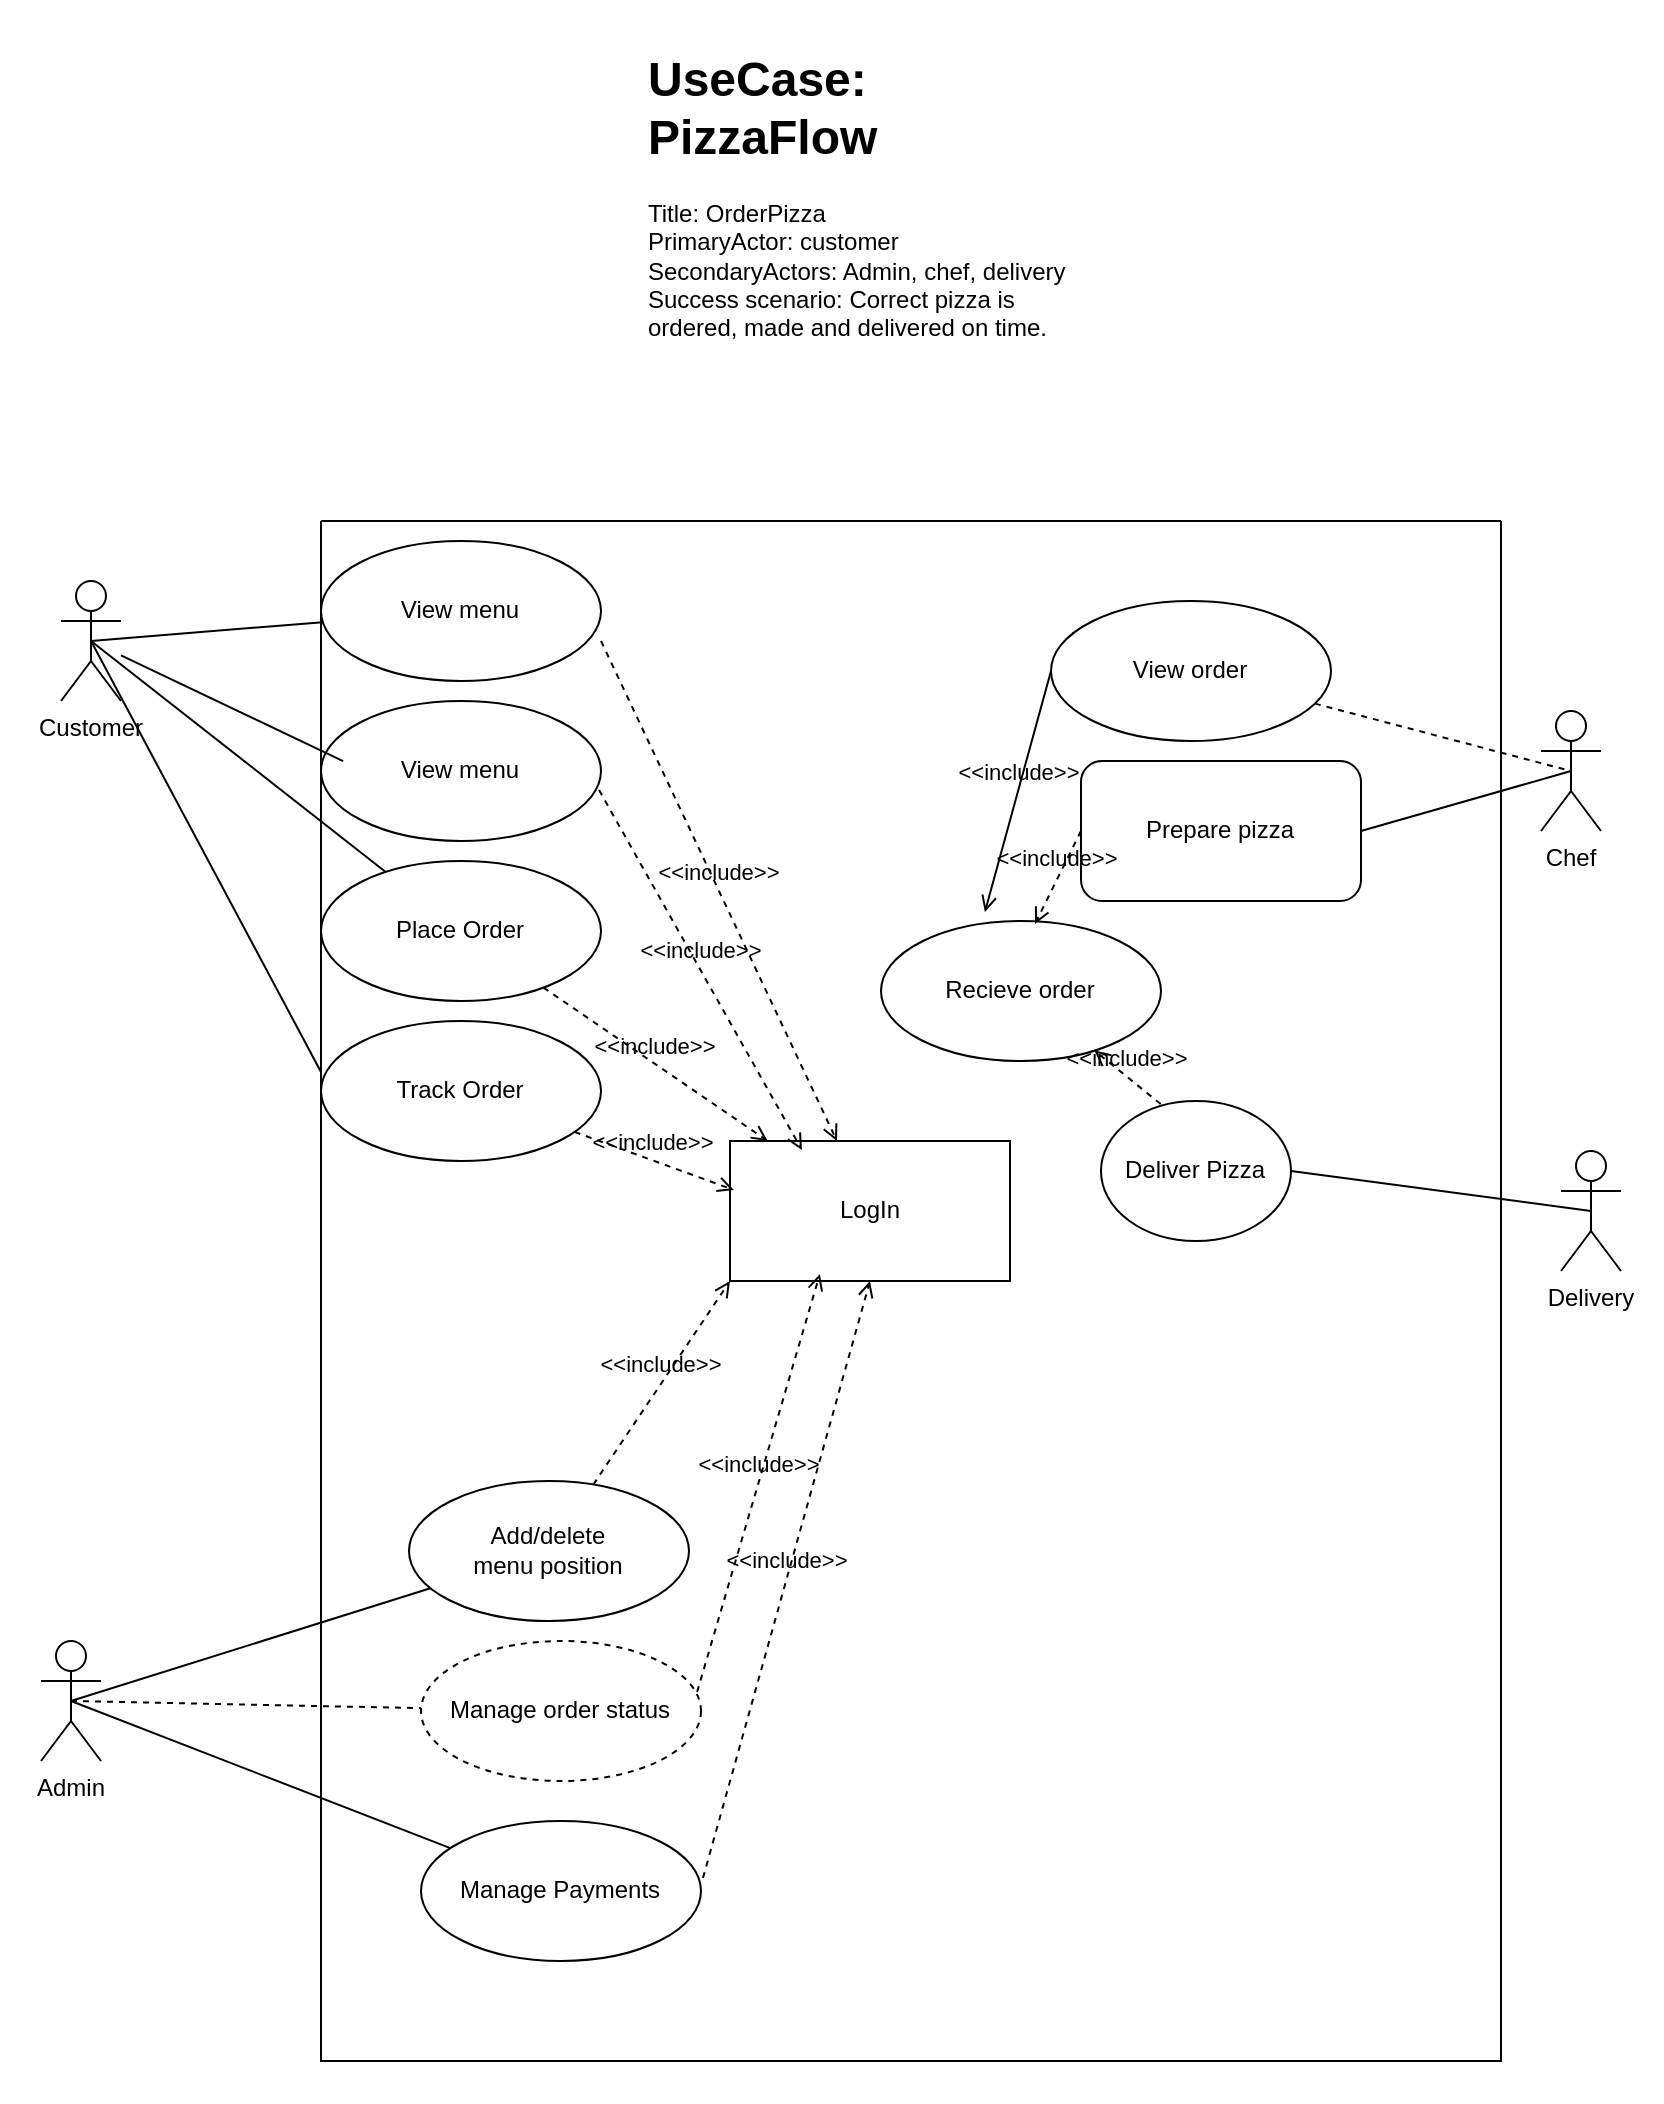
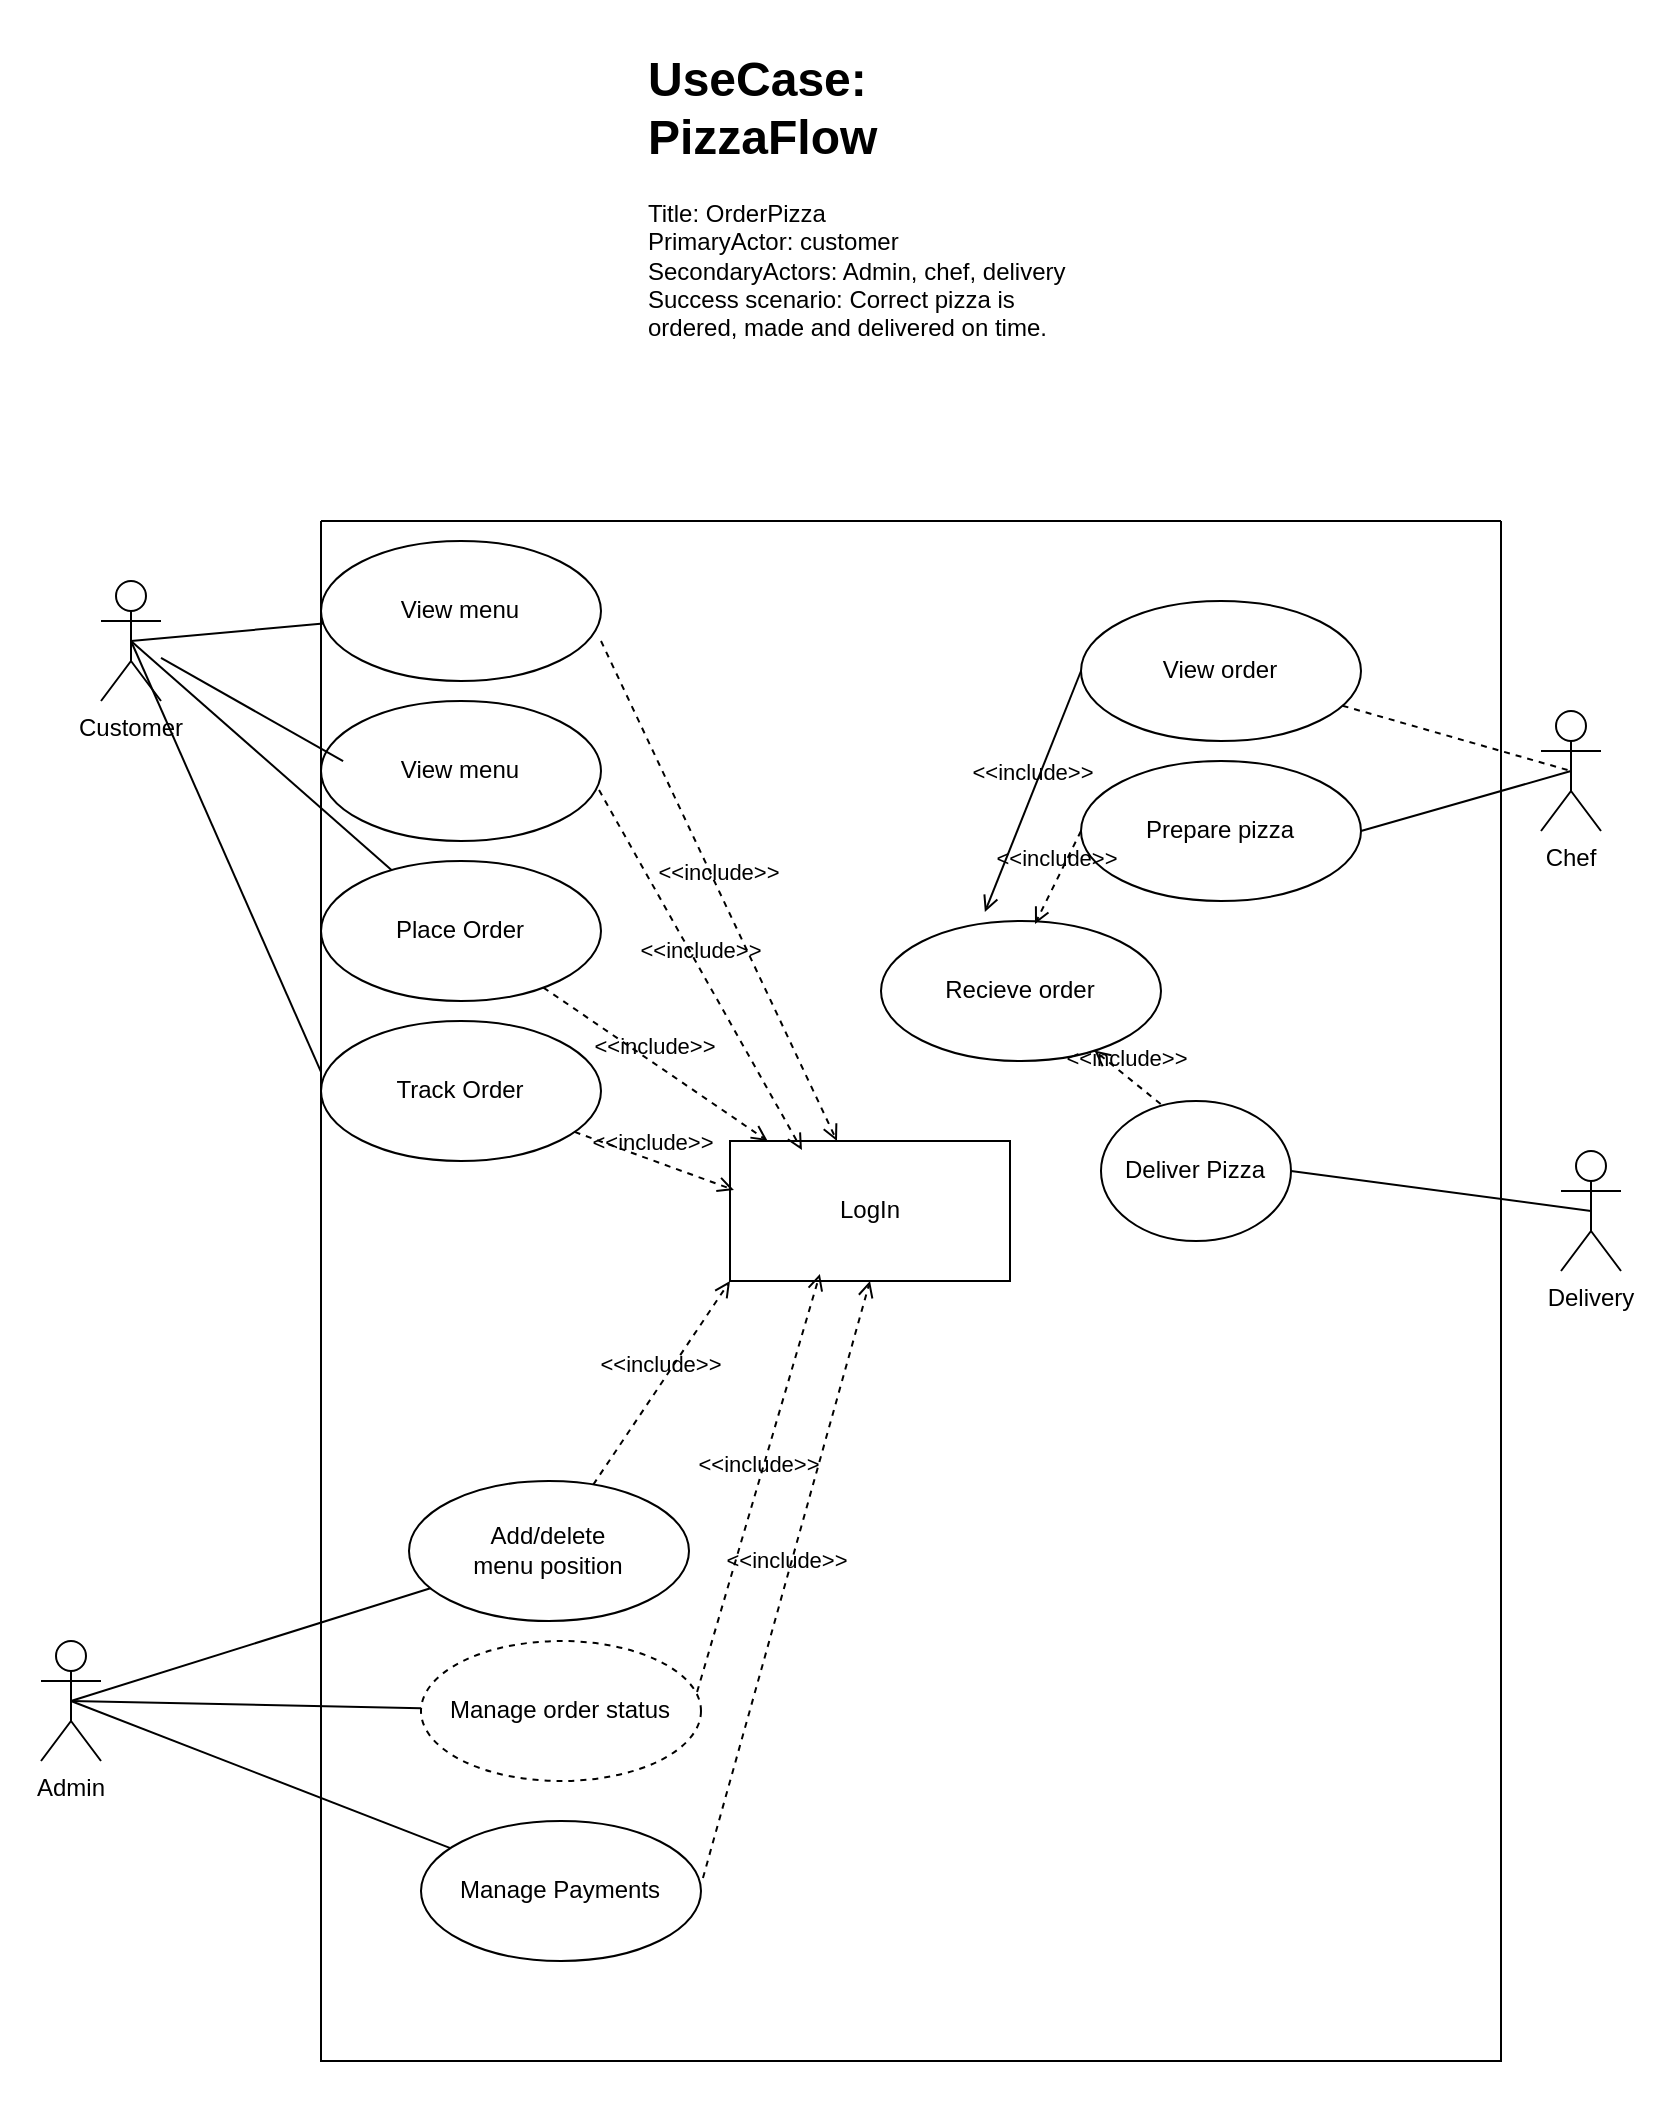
node "Customer": moved (91, 641) -> (131, 641)
node "View order": moved (1191, 671) -> (1221, 671)
node "Prepare pizza": shape rounded rectangle -> ellipse
edge "Admin" -- "Manage order status": style dashed -> solid
